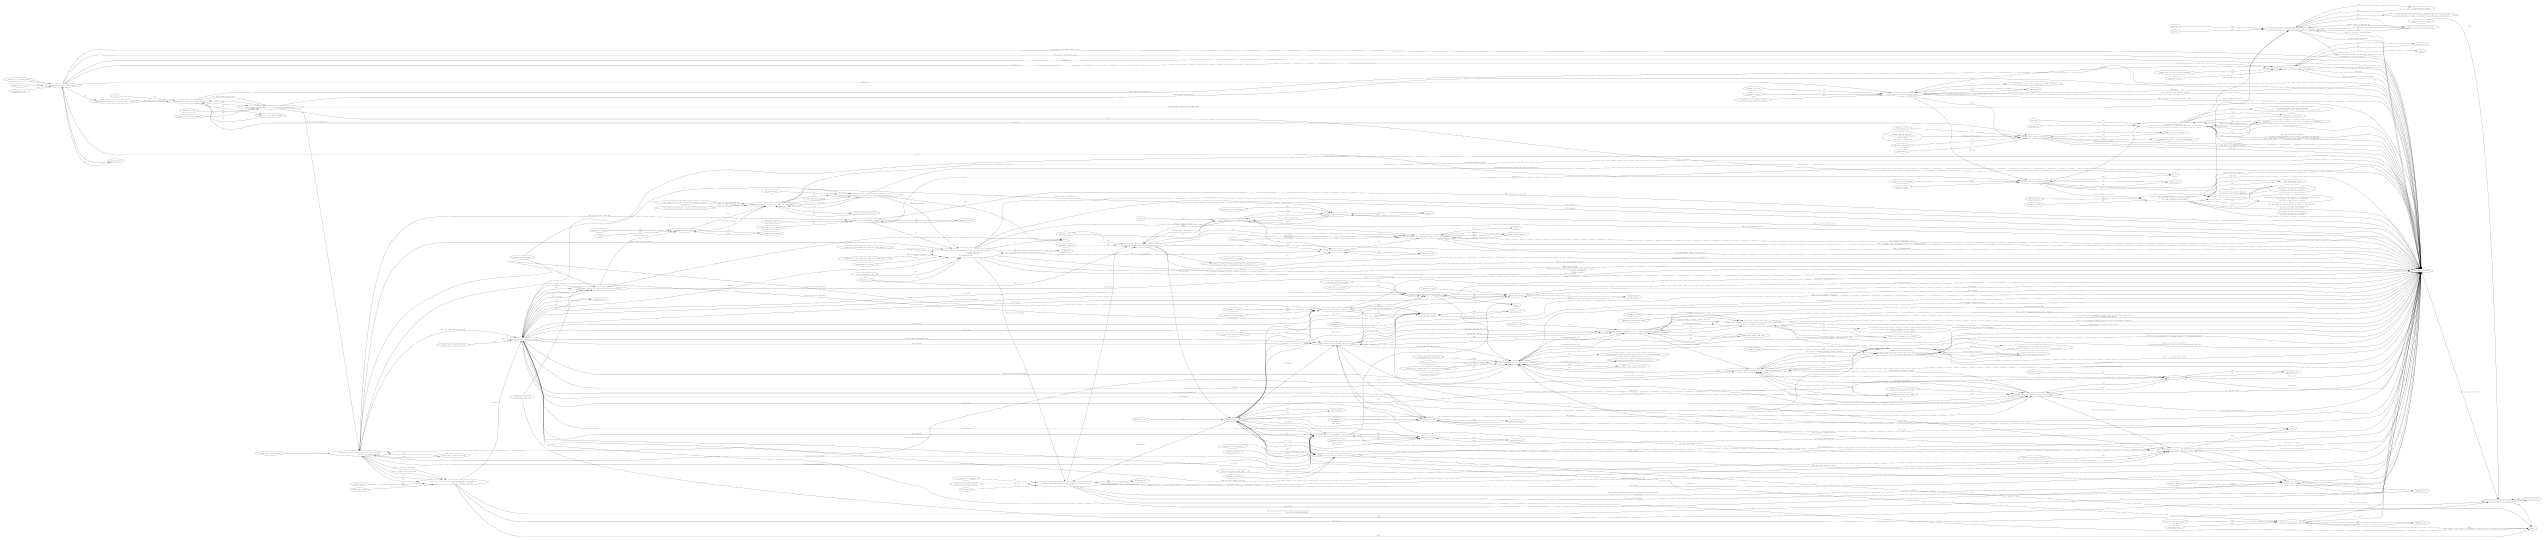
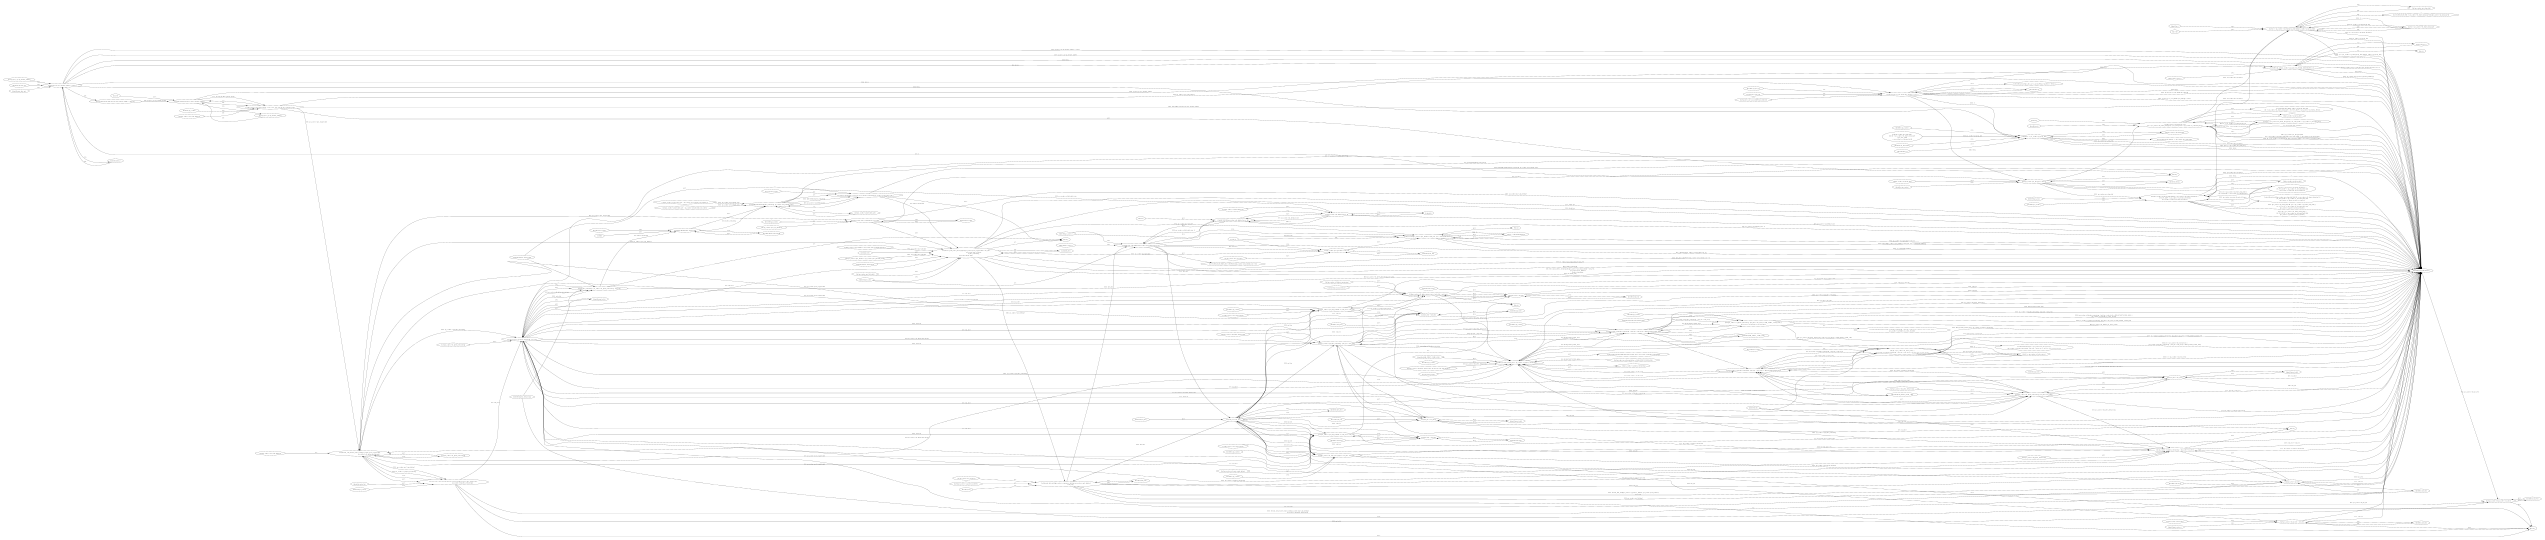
node "(Call,ps_codec->i4_nal_ofst)": removed
node "(Call,ps_codec->apv_process_thread_handle[i])": removed
edge "(Call,(UWORD8 *)ps_dec_ip->pv_stream_buffer)" -> "(Call,NULL == ps_codec->ps_disp_buf)": now "(Call,ps_dec_ip->pv_stream_buffer == NULL)" -> "(Call,NULL == ps_codec->ps_disp_buf)"
edge "(Call,(WORD32)(ps_codec->u4_bitsbuf_size - 8))" -> "(Call,ps_codec->pu1_bitsbuf + bits_len)": now "(Call,bits_len < (WORD32)(ps_codec->u4_bitsbuf_size - 8))" -> "(Call,ps_codec->pu1_bitsbuf + bits_len)"
node "(Call,&nal_len)": added
node "(Call,ps_codec->i4_header_in_slice_mode)": removed
edge "(Call,MIN_START_CODE_LEN < ps_codec->i4_bytes_remaining)" -> "(Call,ps_dec_ip->u4_num_Bytes <= MIN_START_CODE_LEN)": reversed
